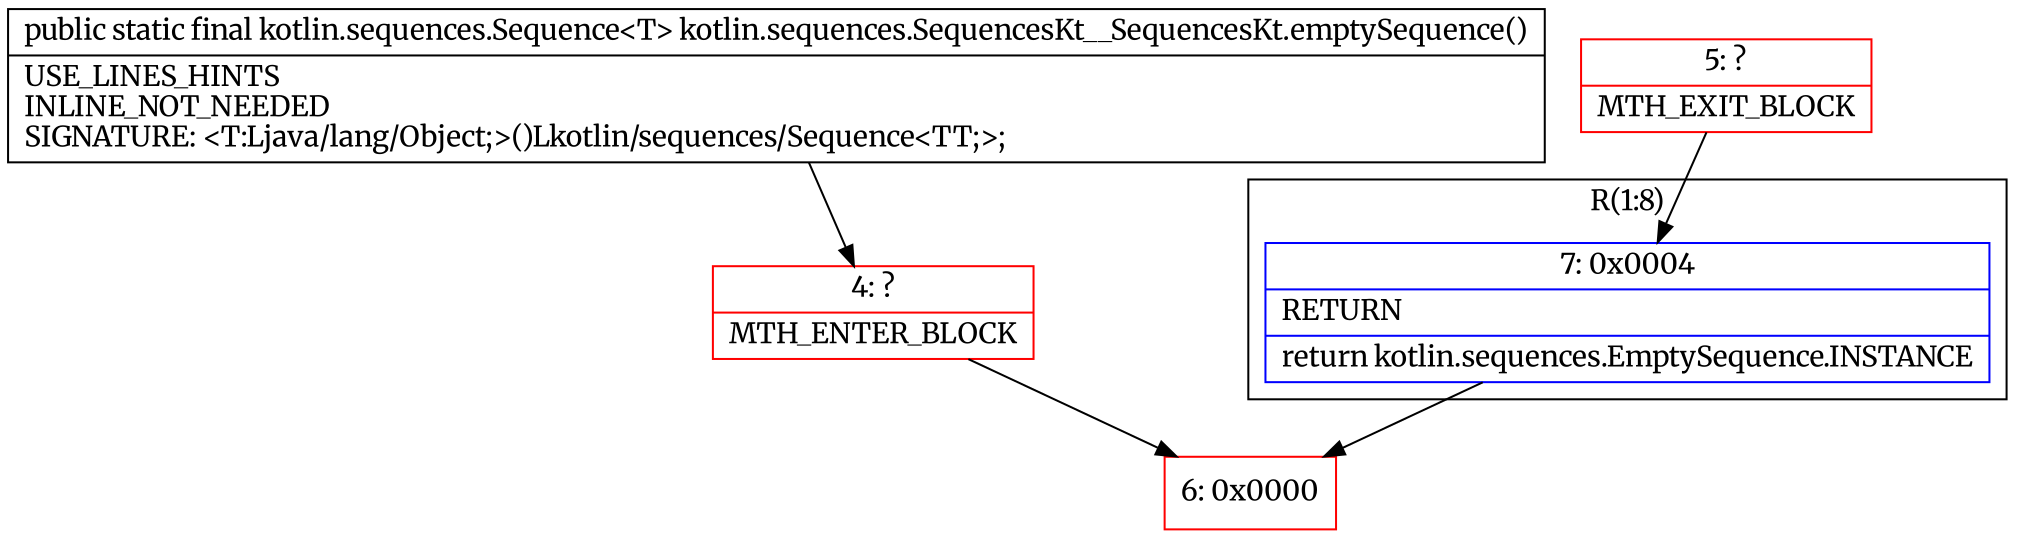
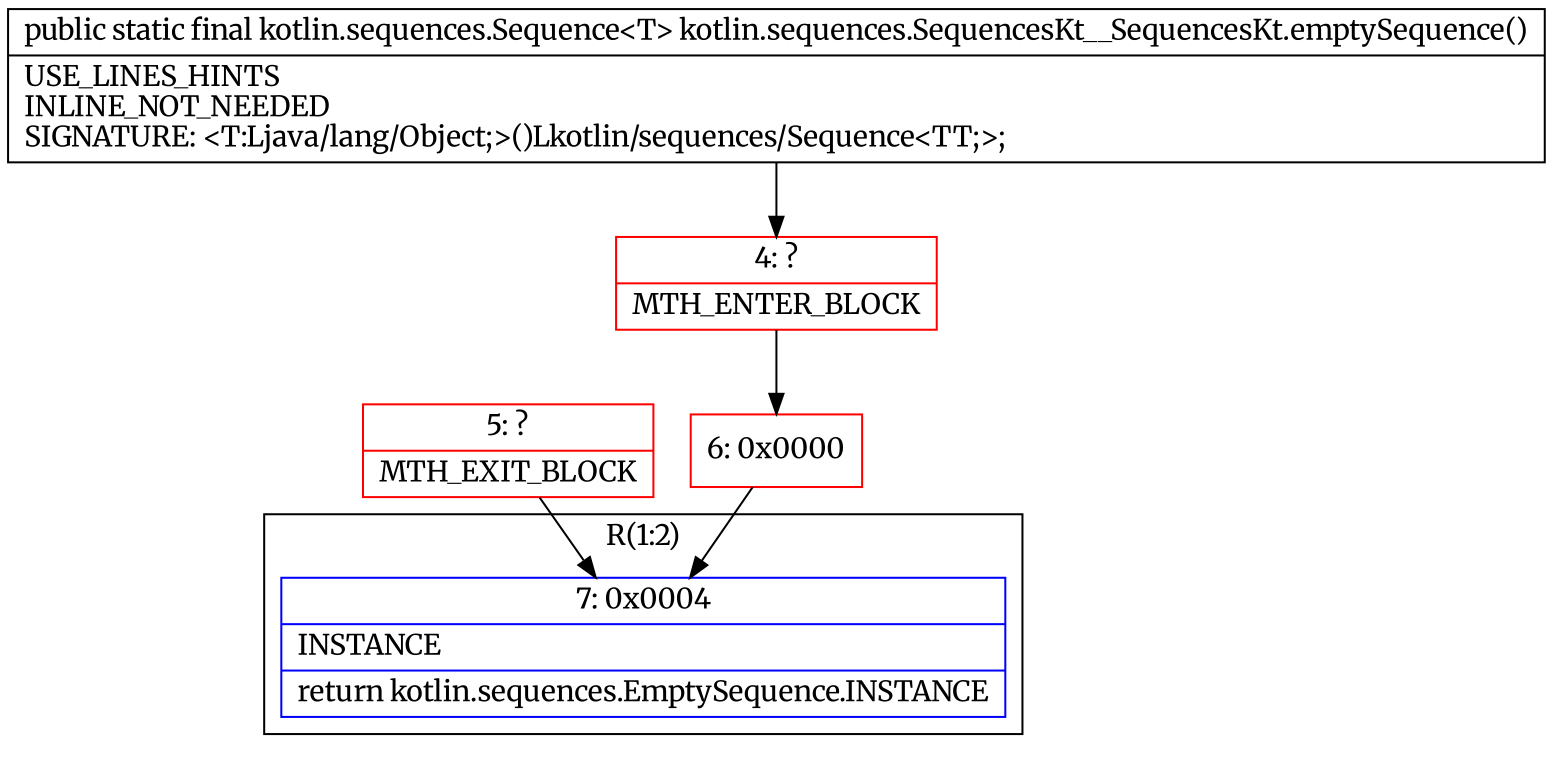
cluster "R(1:8)": label "R(1:8)" -> "R(1:2)"
node "7: 0x0004": text "RETURN" -> "INSTANCE"
edge "7: 0x0004" -> "6: 0x0000": reversed
